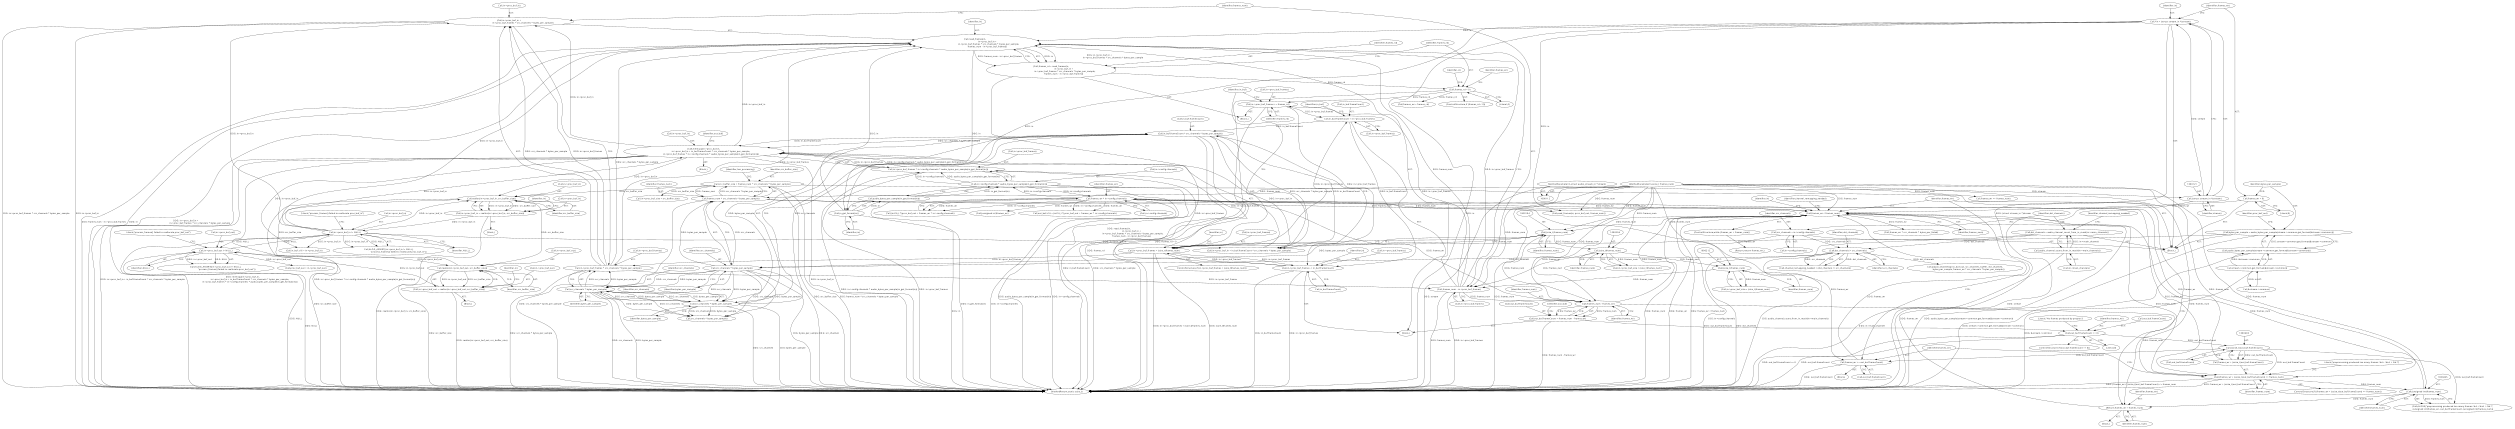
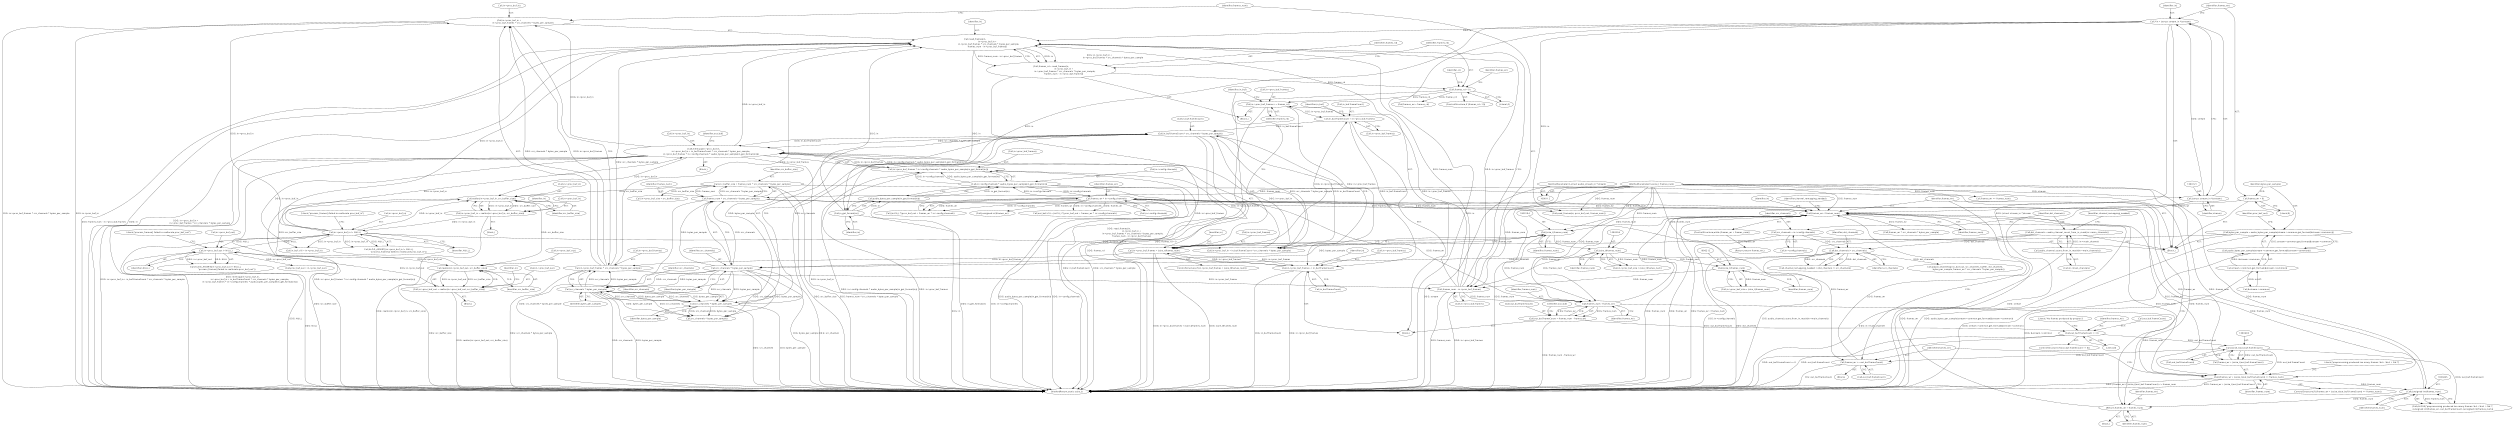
node "(Identifier,has_processing)": removed
node "(Call,frames_wr * src_channels * bytes_per_failed)": label "(Call,frames_wr * src_channels * bytes_per_failed)" -> "(Call,frames_wr * src_channels * bytes_per_sample)"
edge "(Call,frames_wr += out_buf.frameCount)" -> "(MethodReturn,static ssize_t)": label "DDG: out_buf.frameCount" -> "CFG: out_buf.frameCount"
